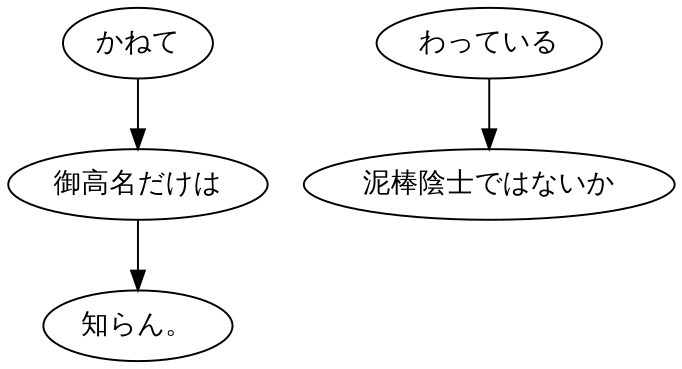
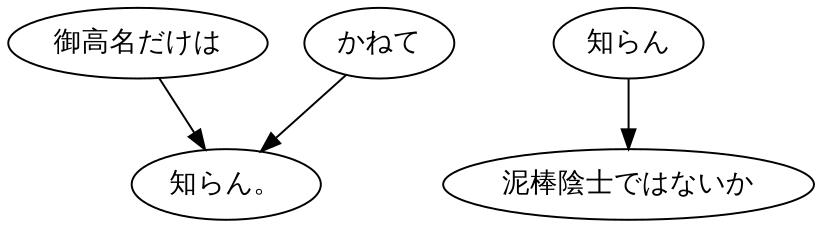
node "わっている": label "わっている" -> "知らん"
edge "かねて" -> "御高名だけは": now "かねて" -> "知らん。"
